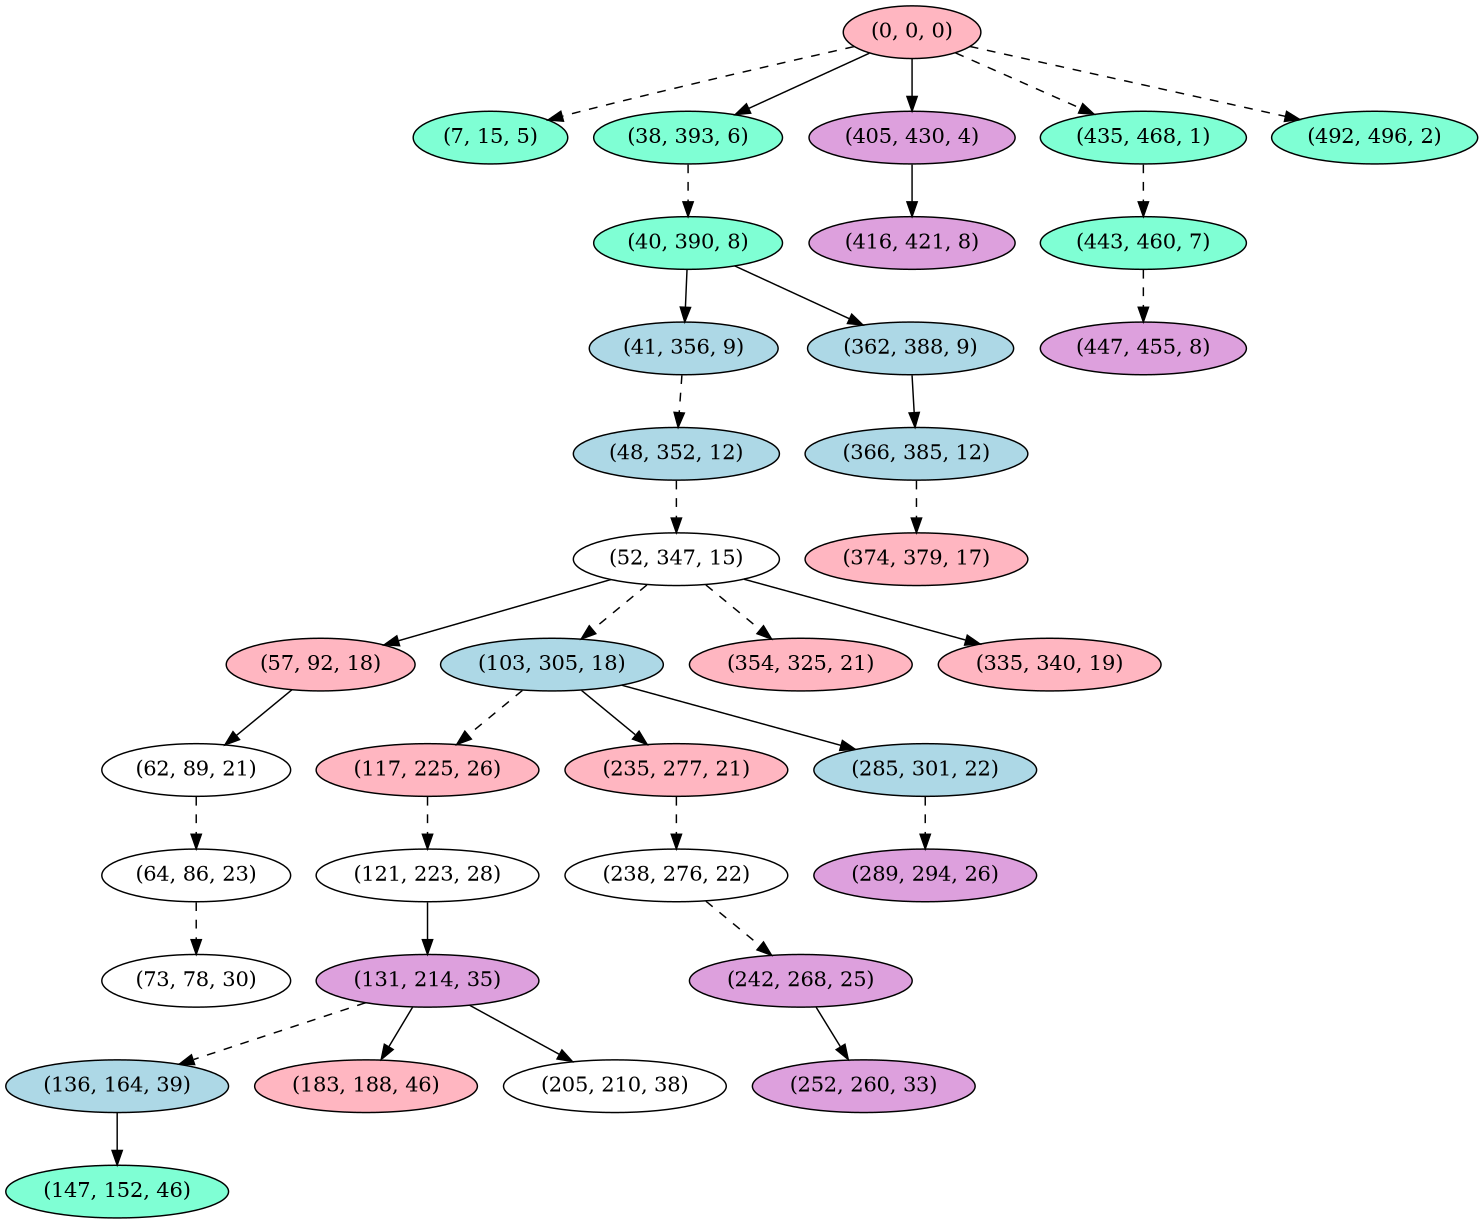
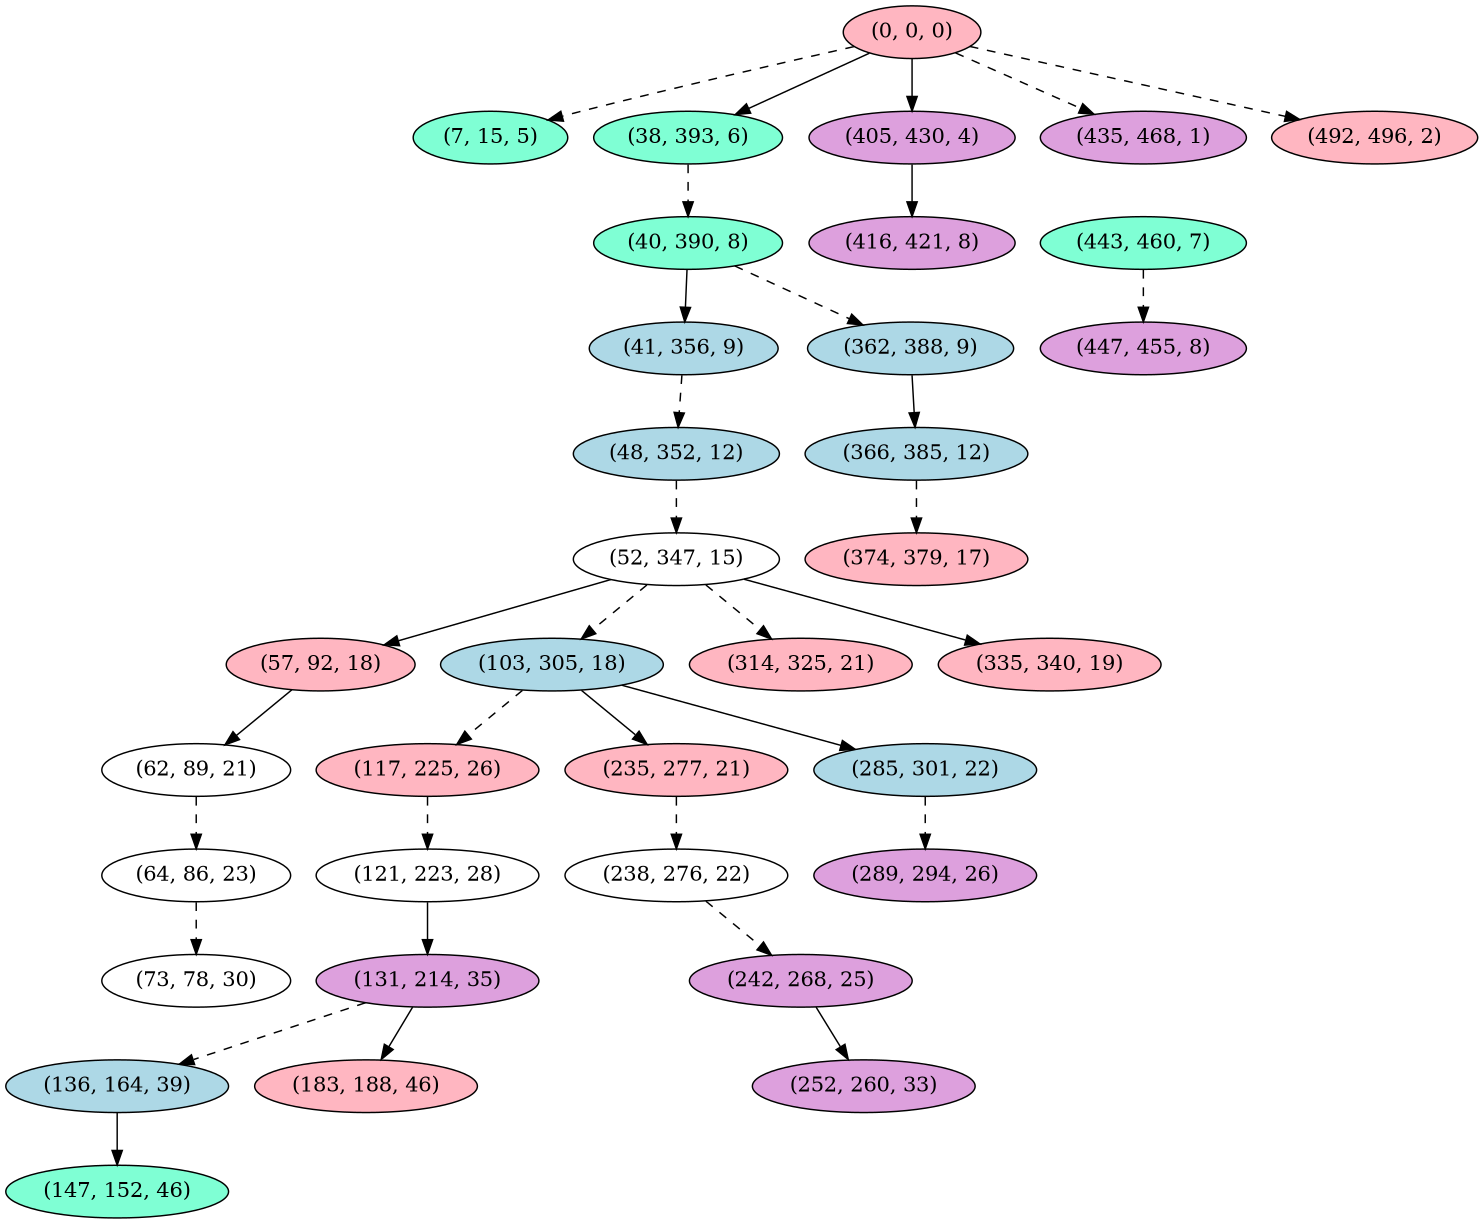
node "(435, 468, 1)": fillcolor aquamarine -> plum
node "(492, 496, 2)": fillcolor aquamarine -> lightpink
edge "(435, 468, 1)" -> "(443, 460, 7)": removed
edge "(40, 390, 8)" -> "(362, 388, 9)": style solid -> dashed
node "(354, 325, 21)": label "(354, 325, 21)" -> "(314, 325, 21)"
node "(205, 210, 38)": removed
